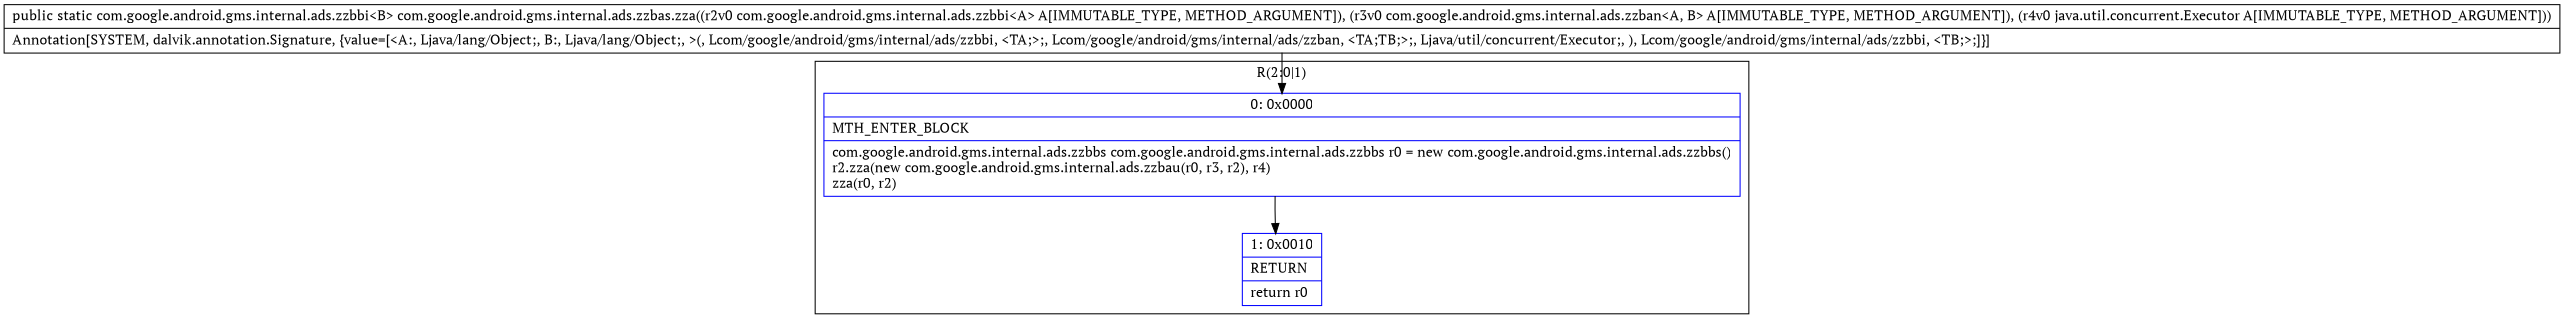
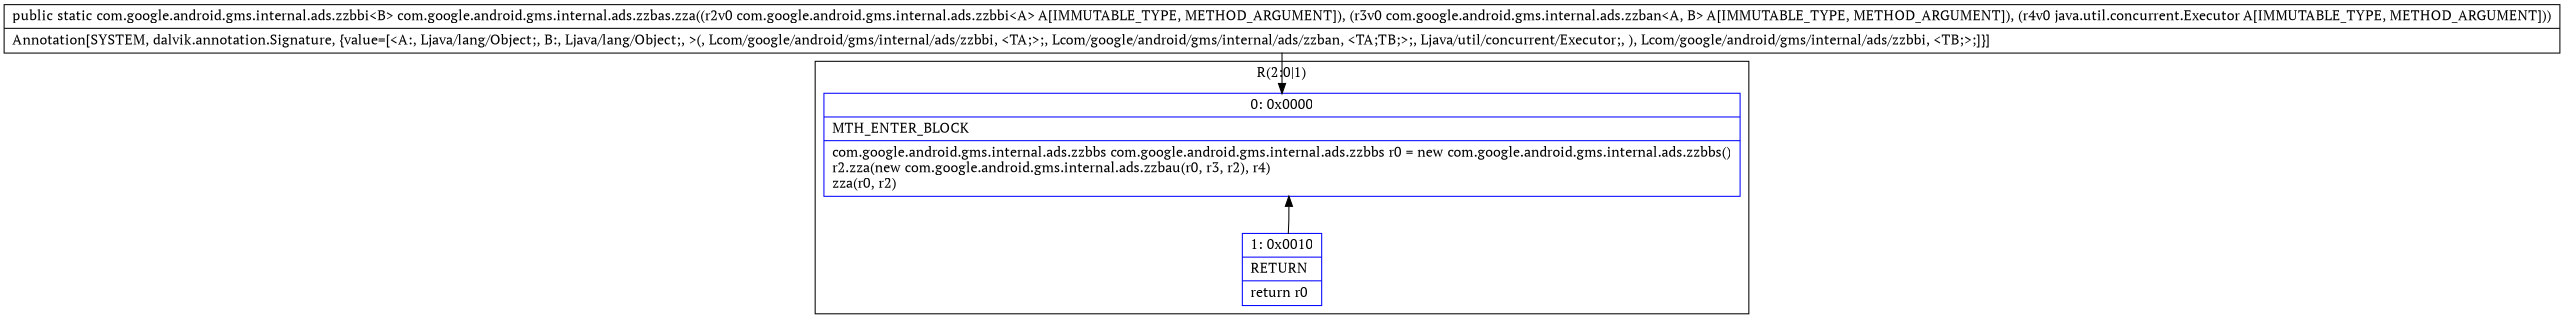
edge "0: 0x0000" -> "1: 0x0010": reversed
